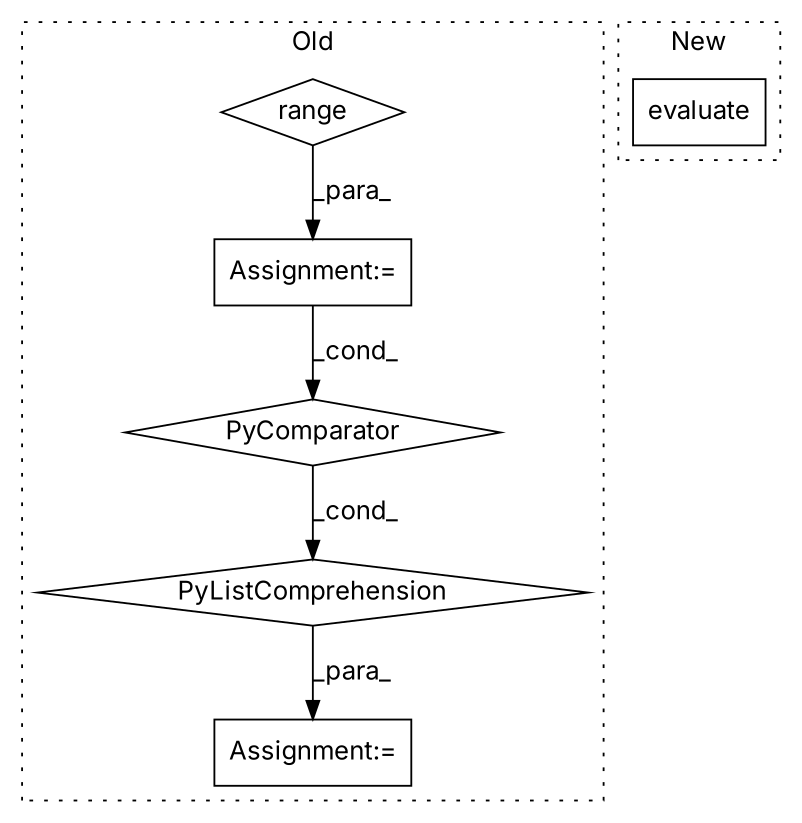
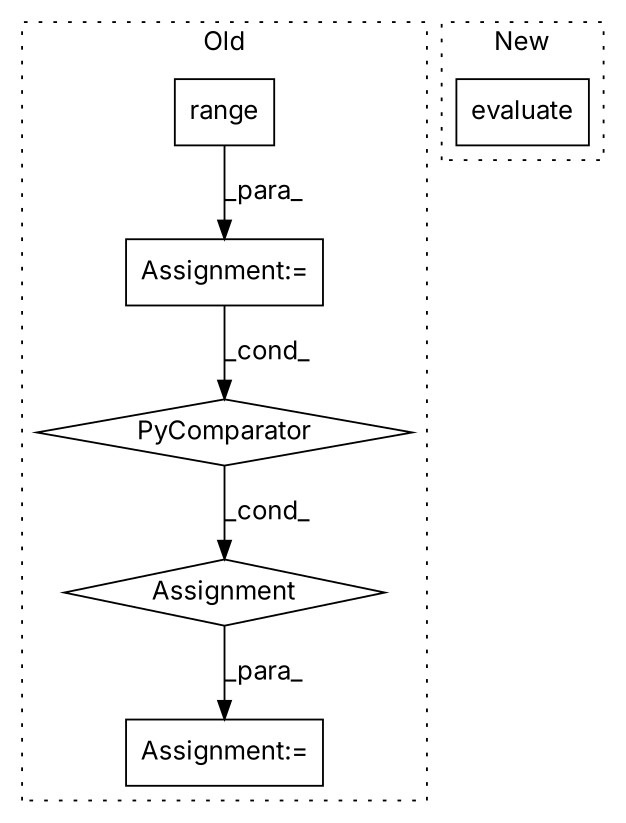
node "range": shape diamond -> box
node "PyListComprehension": label "PyListComprehension" -> "Assignment"
